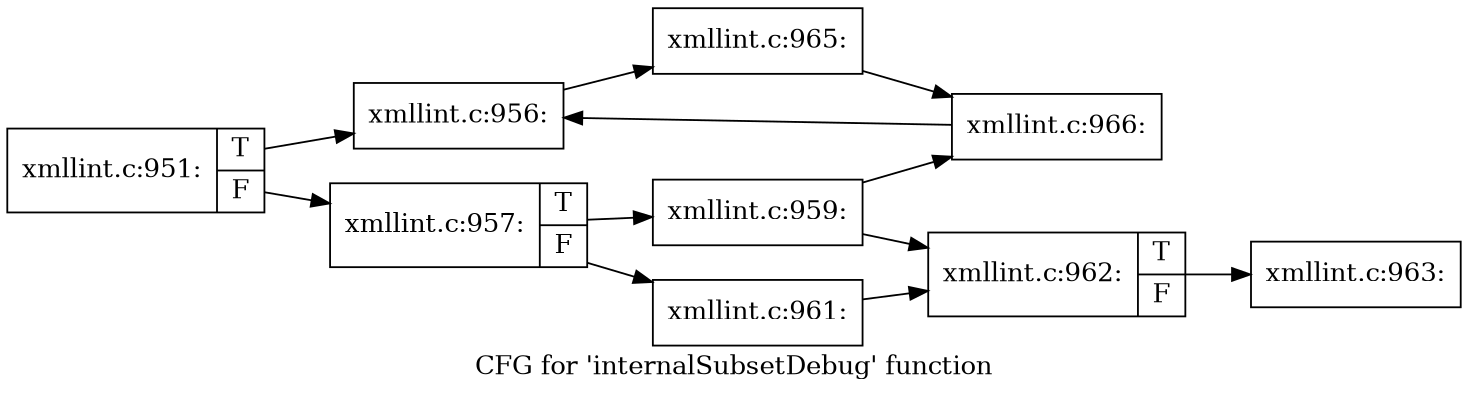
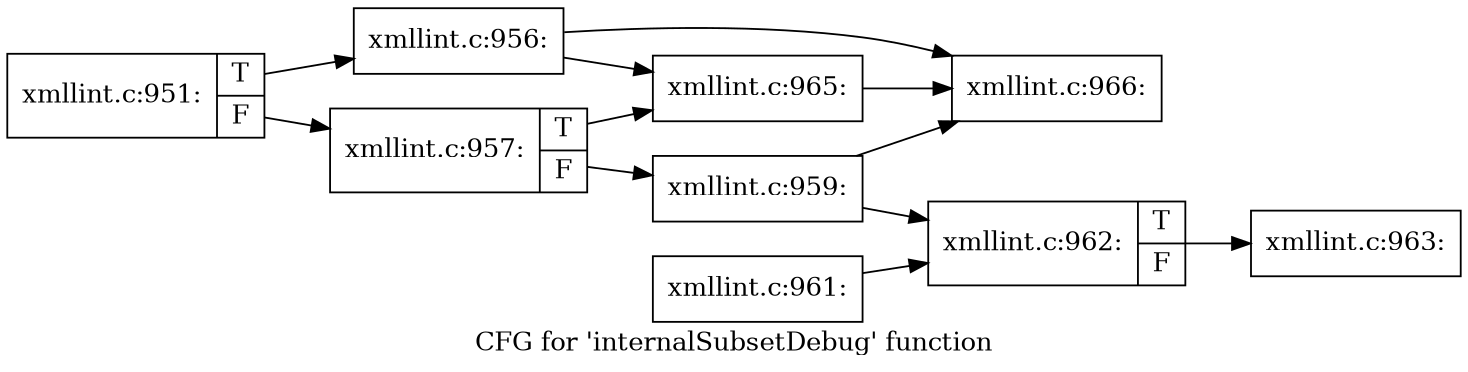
edge "xmllint.c:966:" -> "xmllint.c:956:": reversed
edge "xmllint.c:957:" -> "xmllint.c:961:": now "xmllint.c:957:" -> "xmllint.c:965:"
